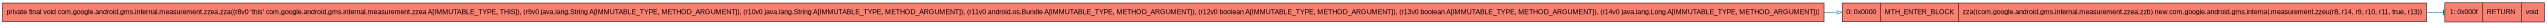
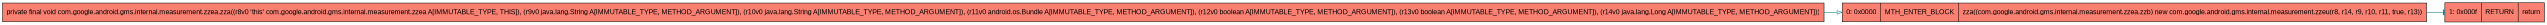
node "1: 0x000f": text "void" -> "return"
